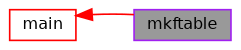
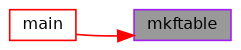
edge "mkftable" -> "main": reversed
